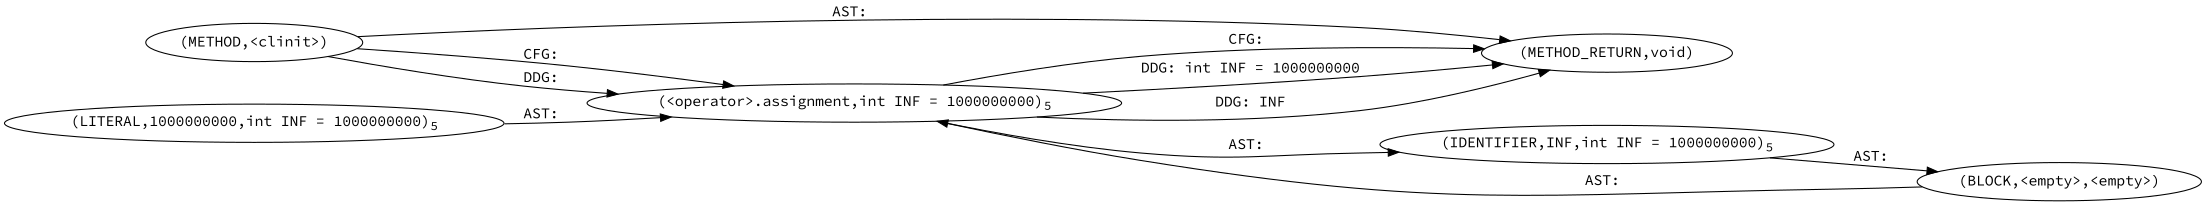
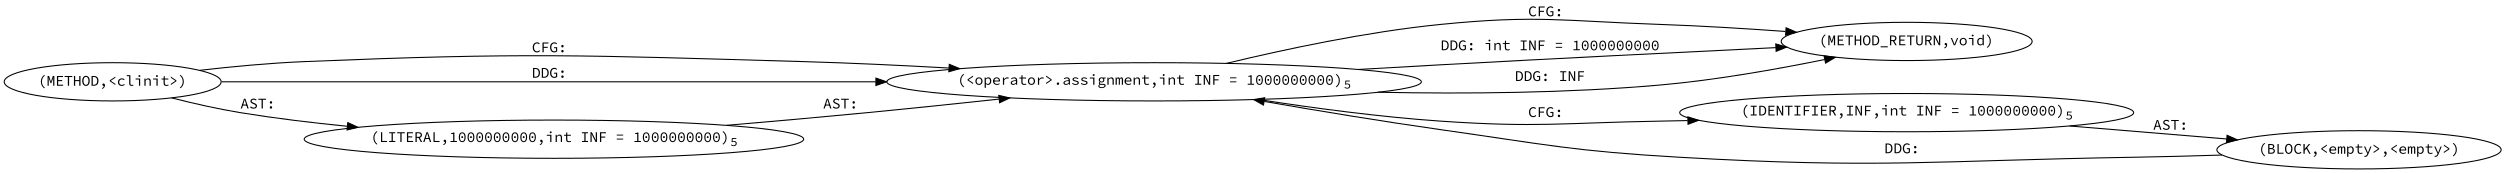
edge "(METHOD,<clinit>)" -> "(METHOD_RETURN,void)": now "(METHOD,<clinit>)" -> "(LITERAL,1000000000,int INF = 1000000000)"
edge "(<operator>.assignment,int INF = 1000000000)" -> "(IDENTIFIER,INF,int INF = 1000000000)": label "AST: " -> "CFG: "
edge "(BLOCK,<empty>,<empty>)" -> "(<operator>.assignment,int INF = 1000000000)": label "AST: " -> "DDG: "
